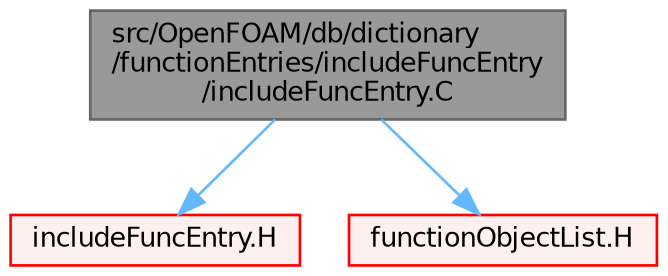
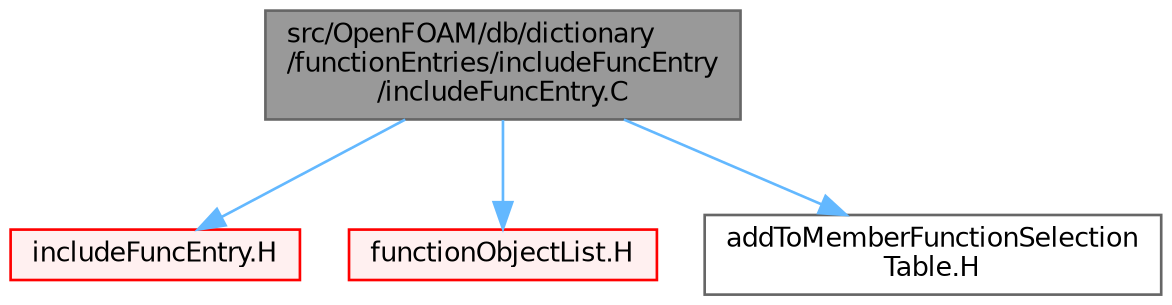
node "addToMemberFunctionSelection Table.H": added
